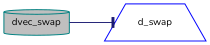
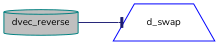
node "dvec_swap": label "dvec_swap" -> "dvec_reverse"
